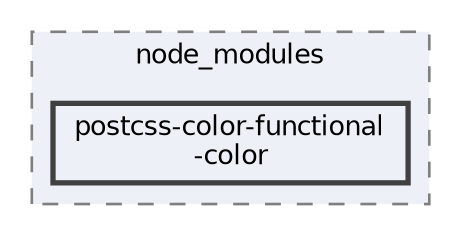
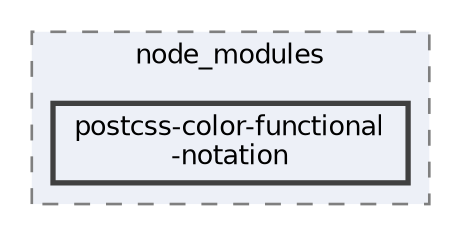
node "postcss-color-functional -color": label "postcss-color-functional -color" -> "postcss-color-functional -notation"
